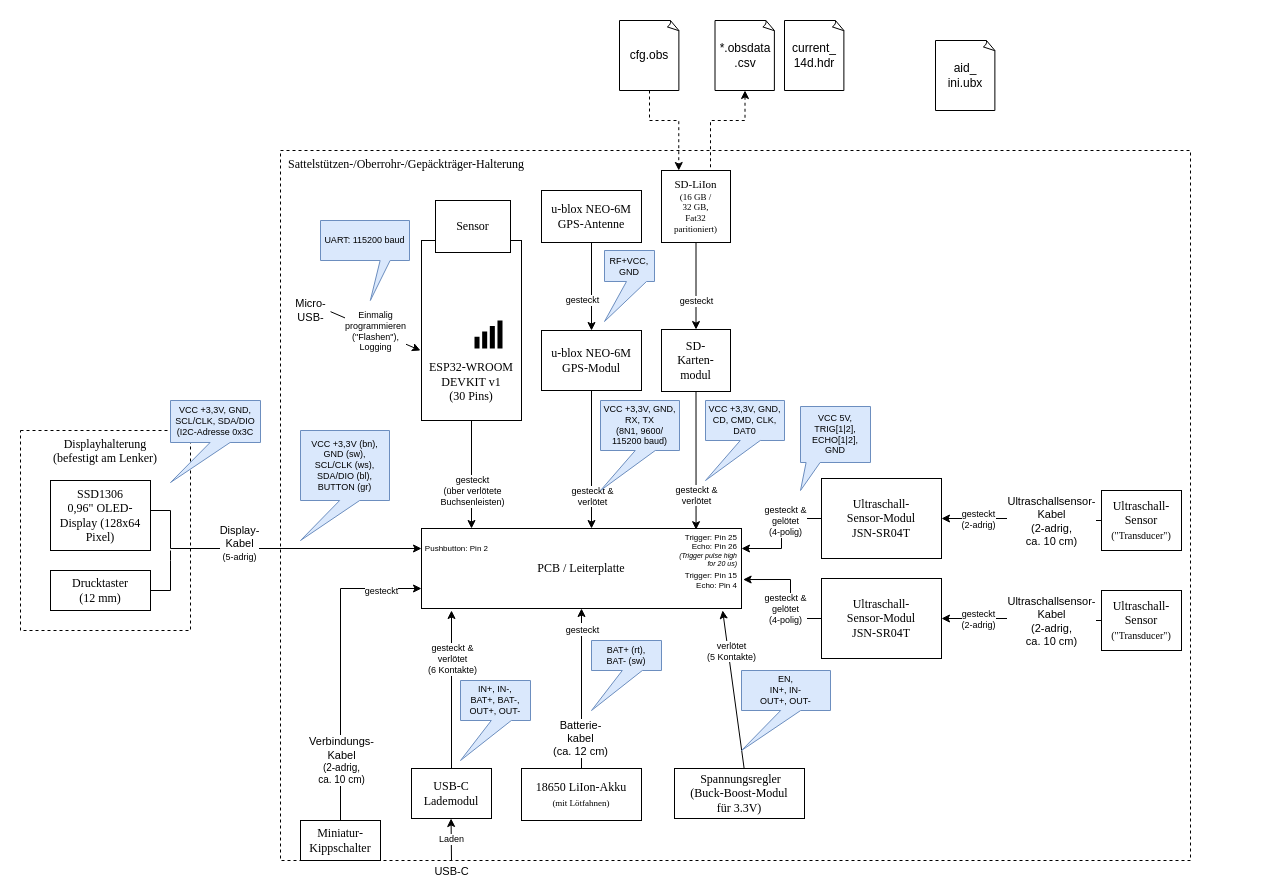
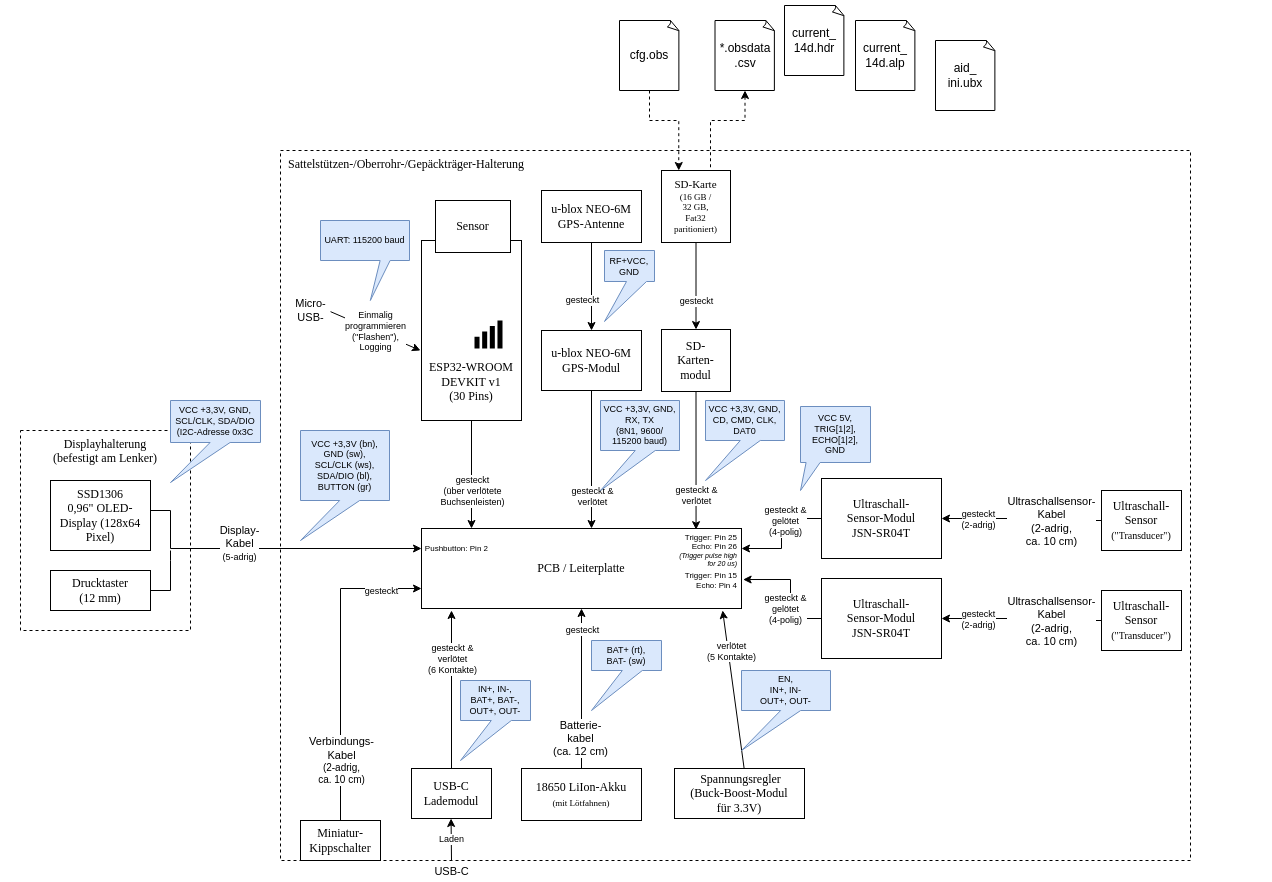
node "current_ 14d.hdr": moved (815, 56) -> (815, 41)
node "current_ 14d.alp": added
node "SD-LiIon (16 GB / 32 GB, Fat32 paritioniert)": label "SD-LiIon (16 GB / 32 GB, Fat32 paritioniert)" -> "SD-Karte (16 GB / 32 GB, Fat32 paritioniert)"
